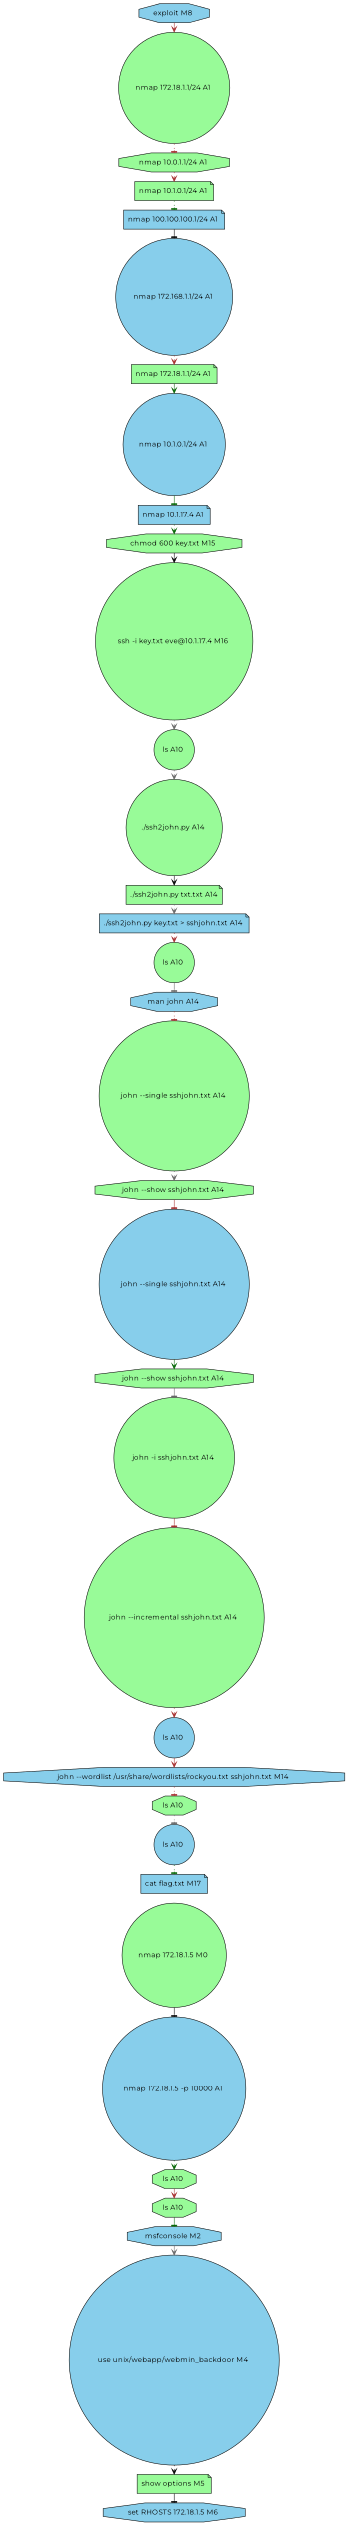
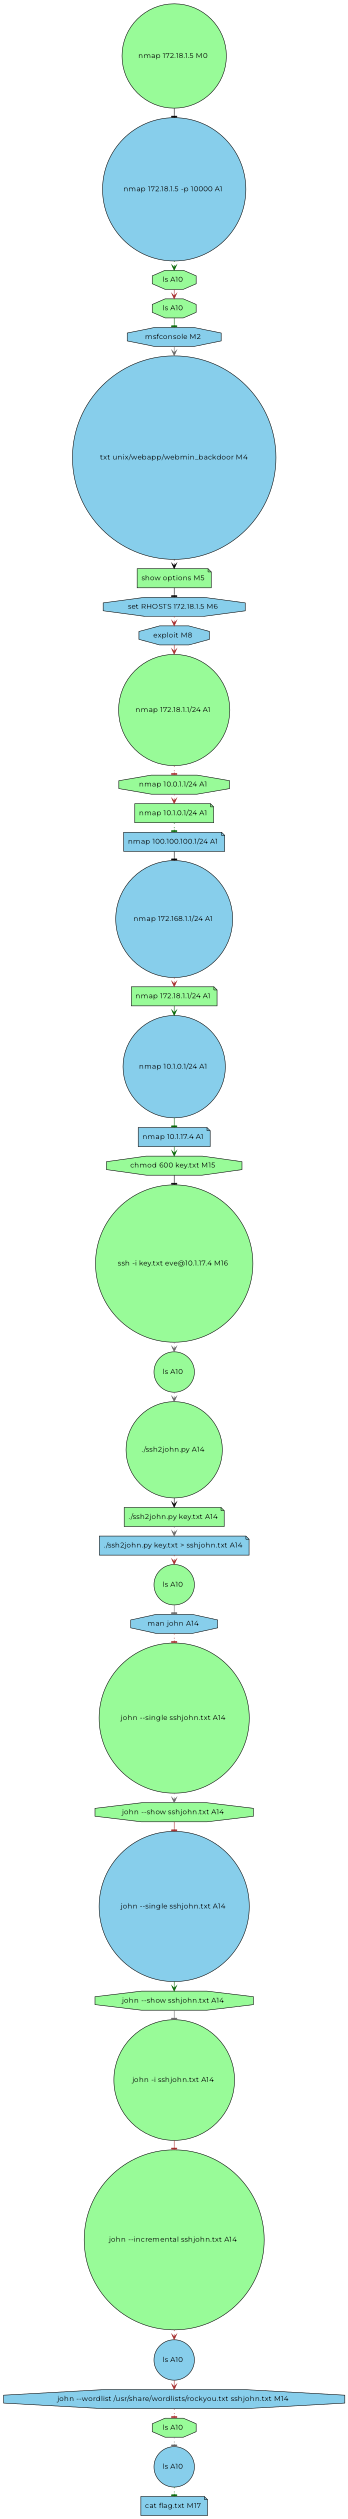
edge "nmap 10.1.17.4 A1" -> "chmod 600 key.txt M15": style dotted -> solid
edge "chmod 600 key.txt M15" -> "ssh -i key.txt eve@10.1.17.4 M16": arrowhead vee -> tee
edge "set RHOSTS 172.18.1.5 M6" -> "exploit M8": added
node "./ssh2john.py txt.txt A14": label "./ssh2john.py txt.txt A14" -> "./ssh2john.py key.txt A14"
node "use unix/webapp/webmin_backdoor M4": label "use unix/webapp/webmin_backdoor M4" -> "txt unix/webapp/webmin_backdoor M4"
